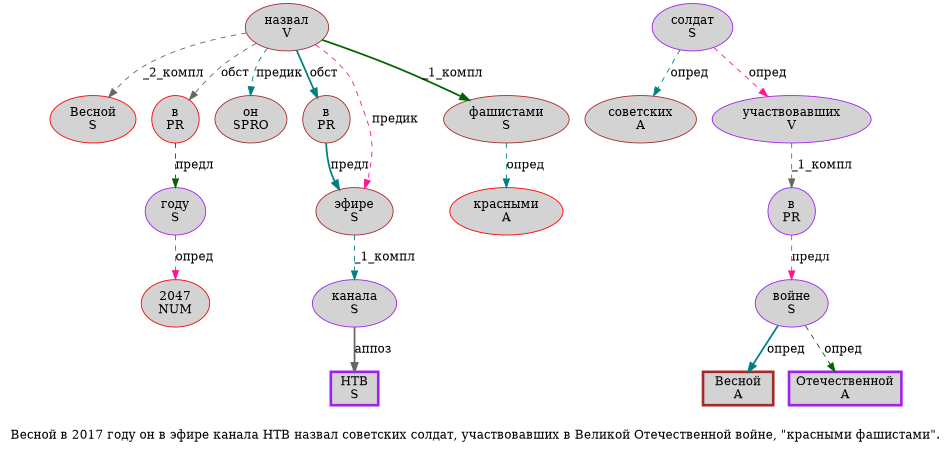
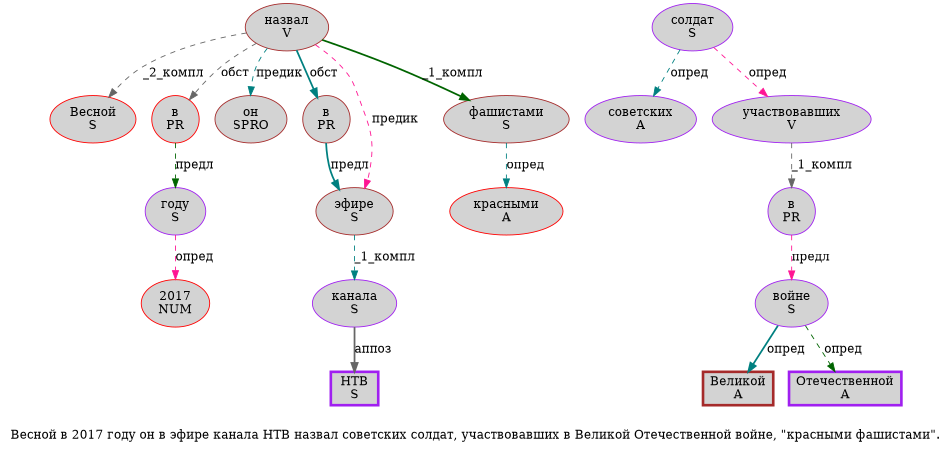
node "советских A": color brown -> purple
node "2047 NUM": label "2047 NUM" -> "2017 NUM"
node "Весной A": label "Весной A" -> "Великой A"
